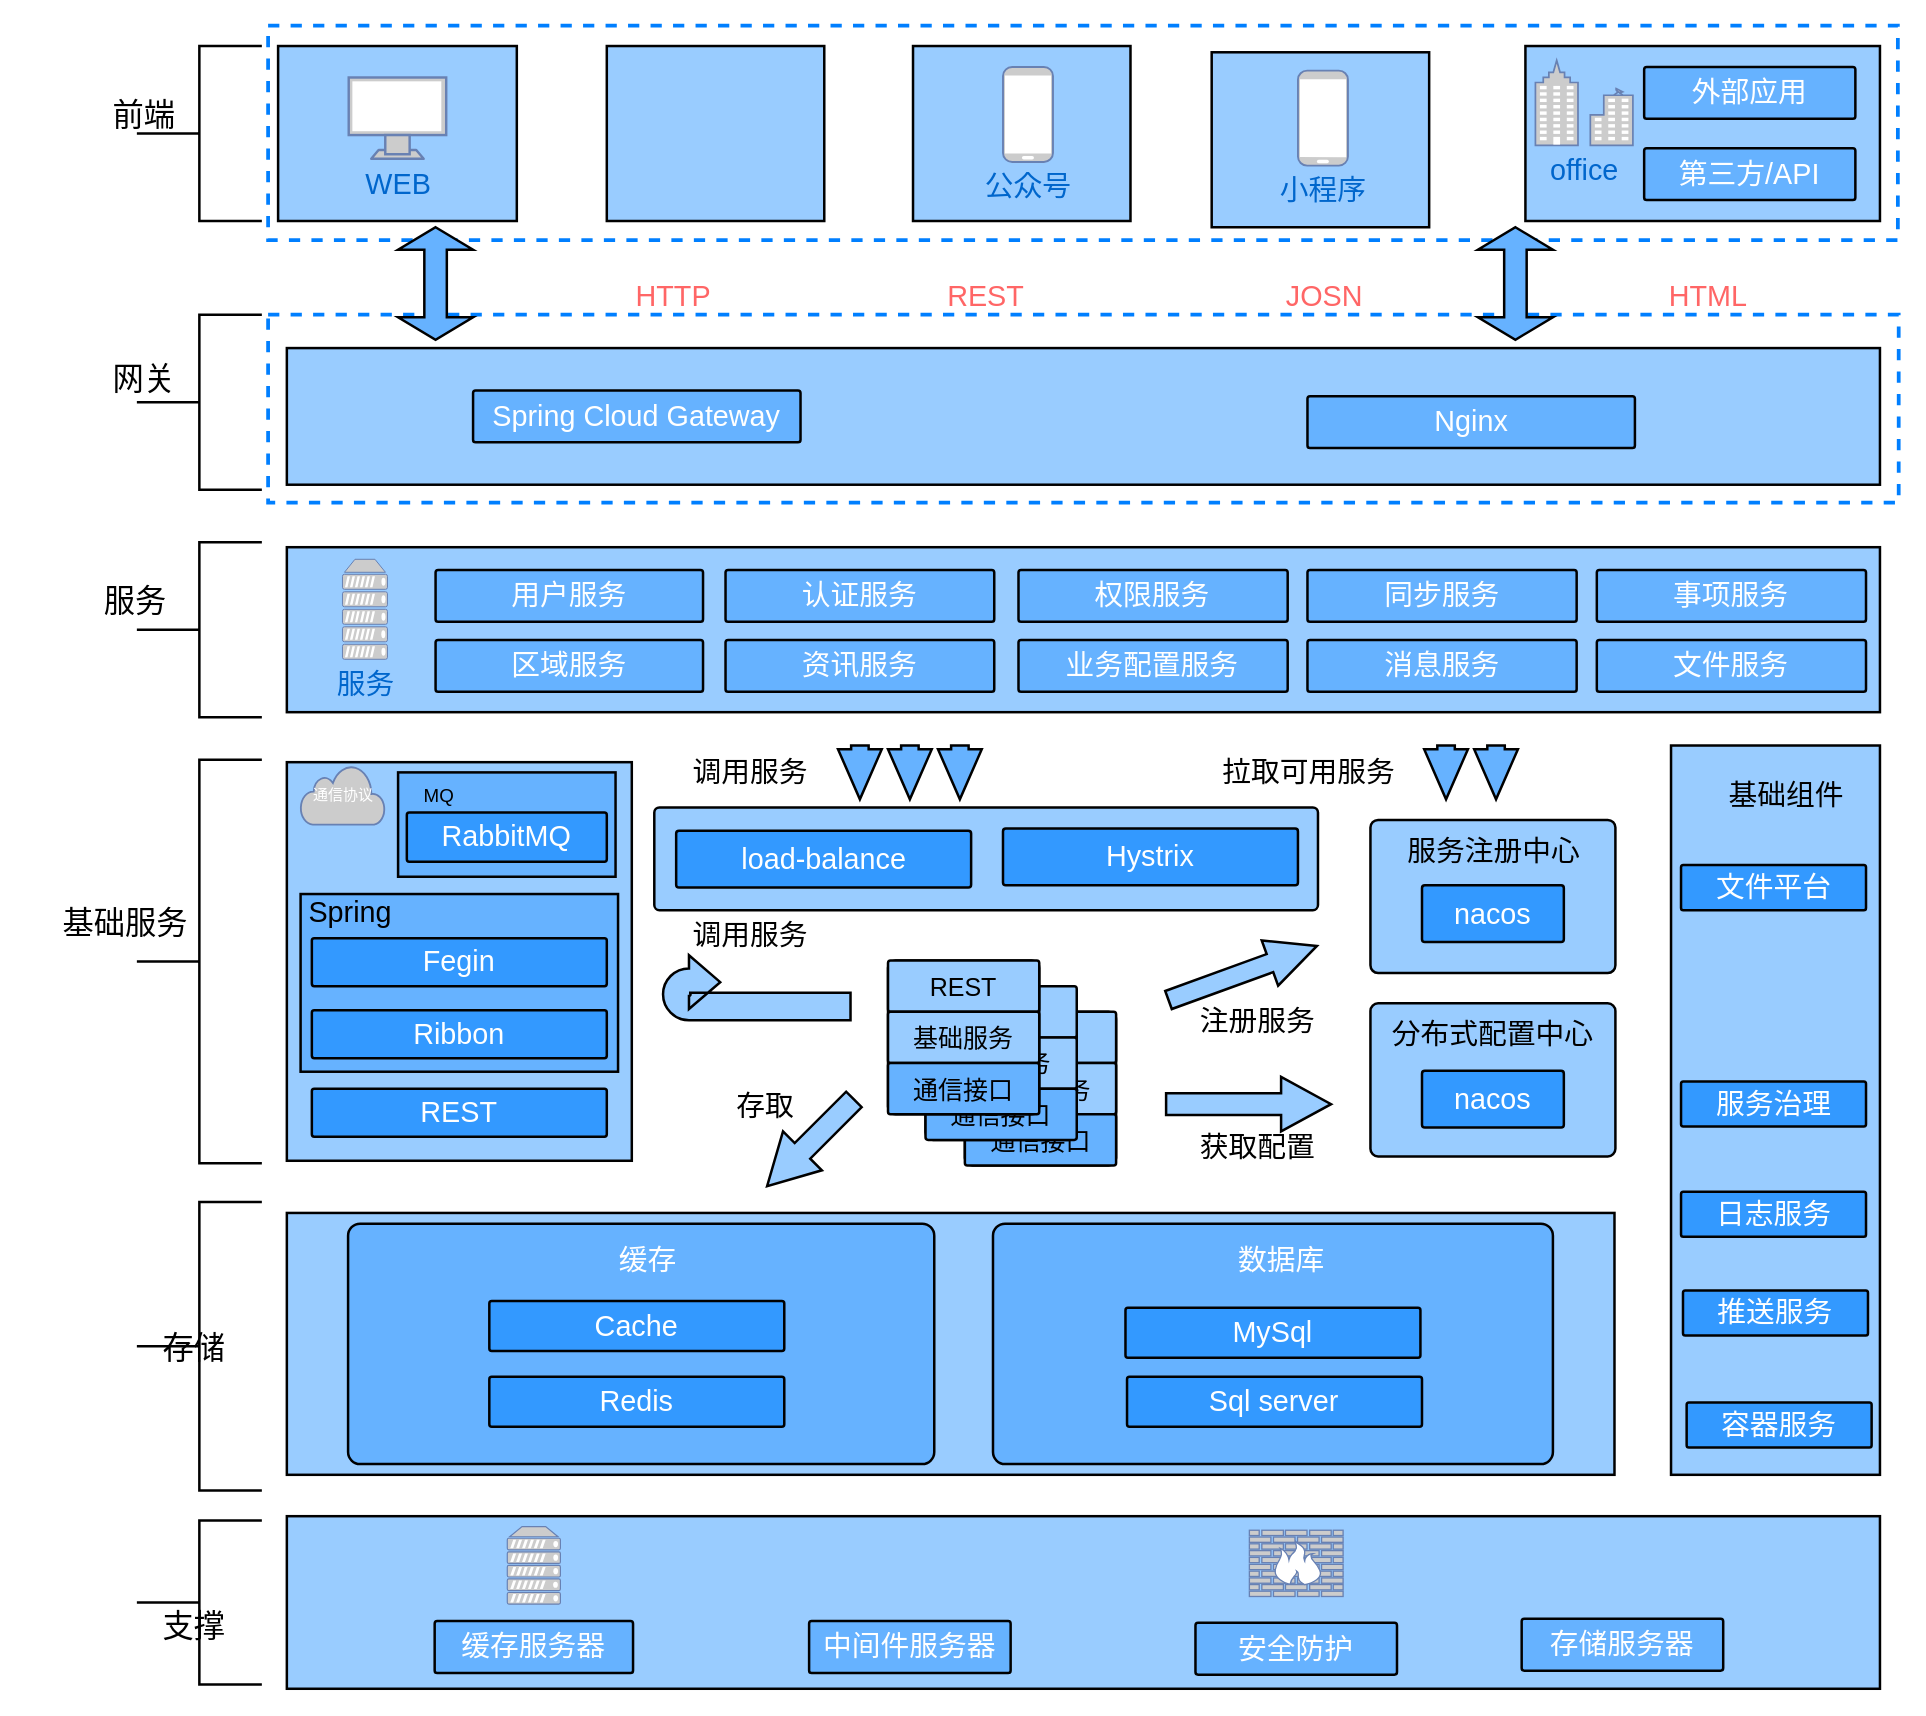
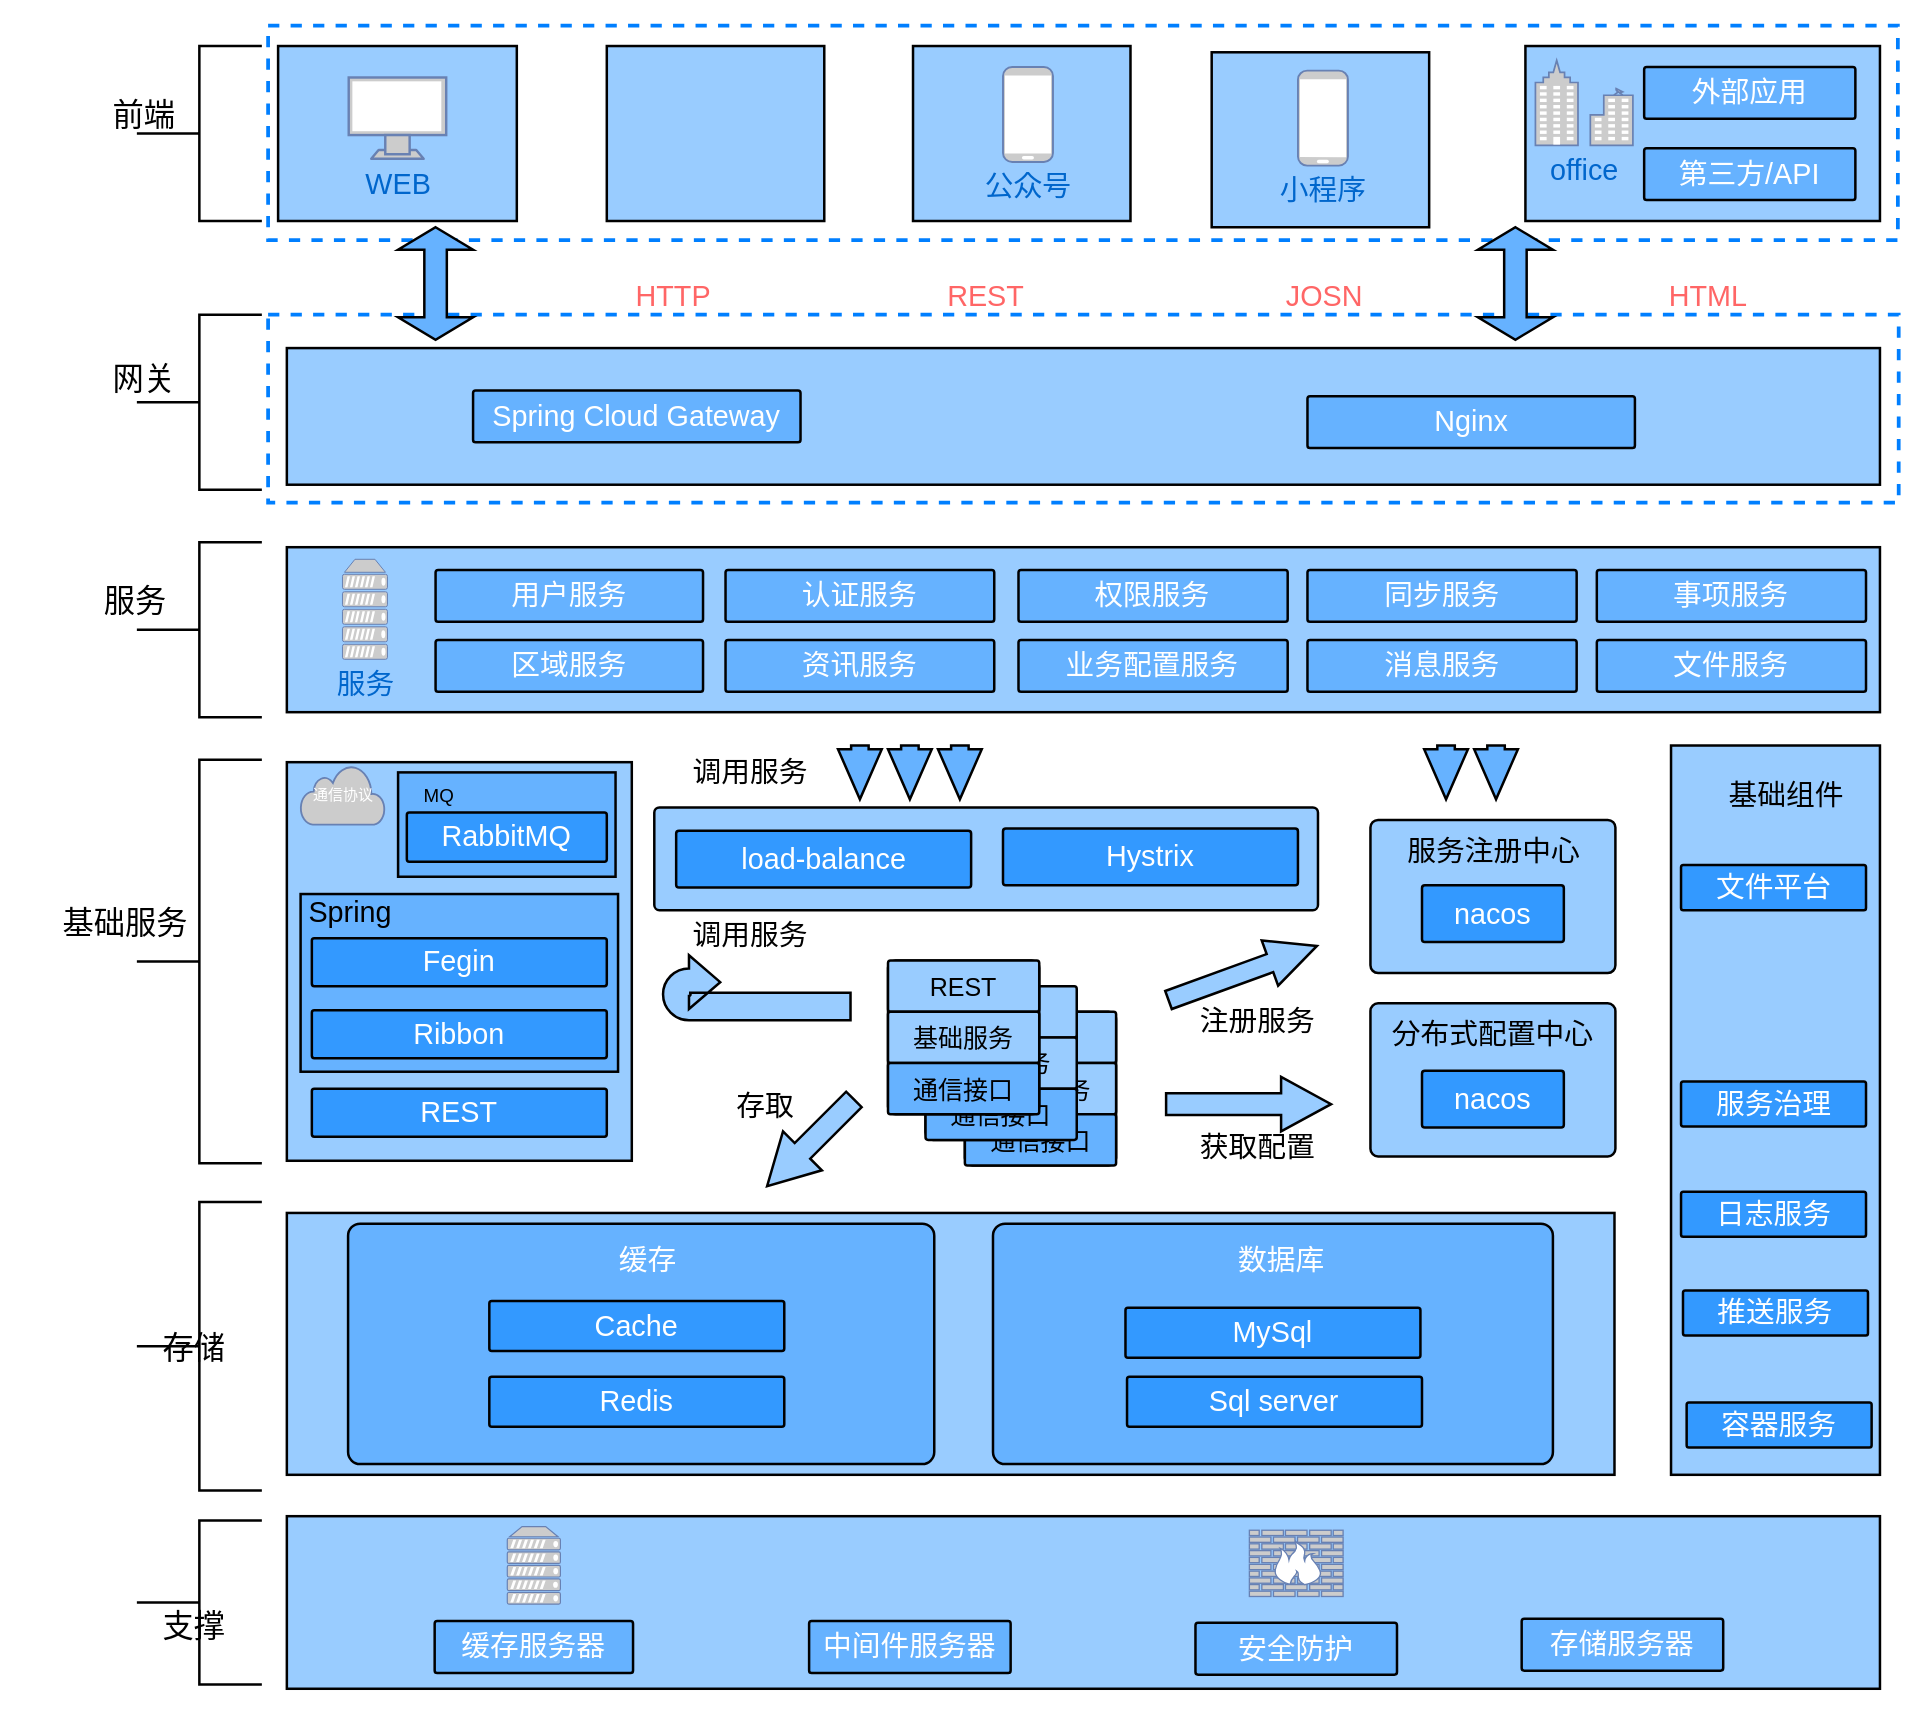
node "拉取可用服务": removed
